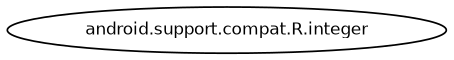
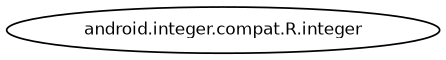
node "android.support.compat.R.integer": label "android.support.compat.R.integer" -> "android.integer.compat.R.integer"
